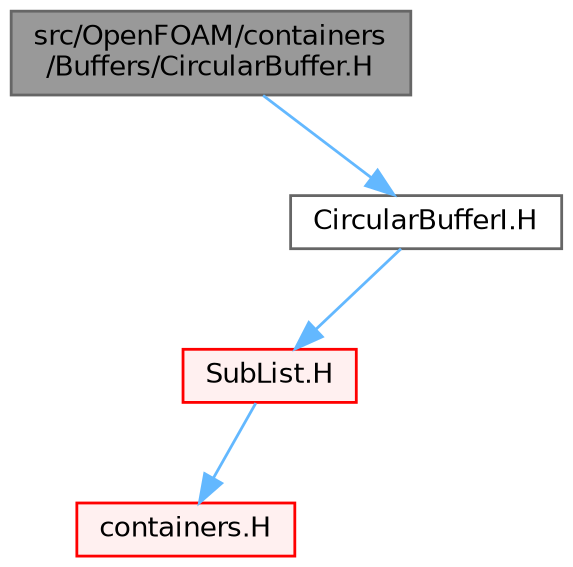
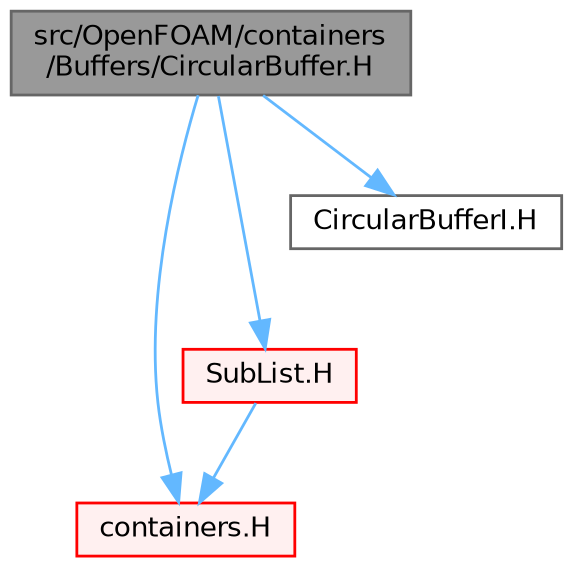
edge "src/OpenFOAM/containers /Buffers/CircularBuffer.H" -> "containers.H": added
edge "CircularBufferI.H" -> "SubList.H": now "src/OpenFOAM/containers /Buffers/CircularBuffer.H" -> "SubList.H"
